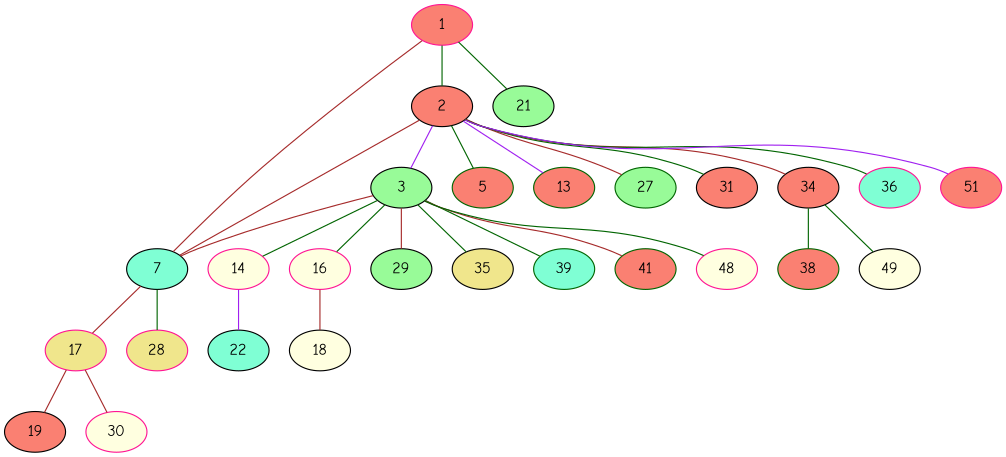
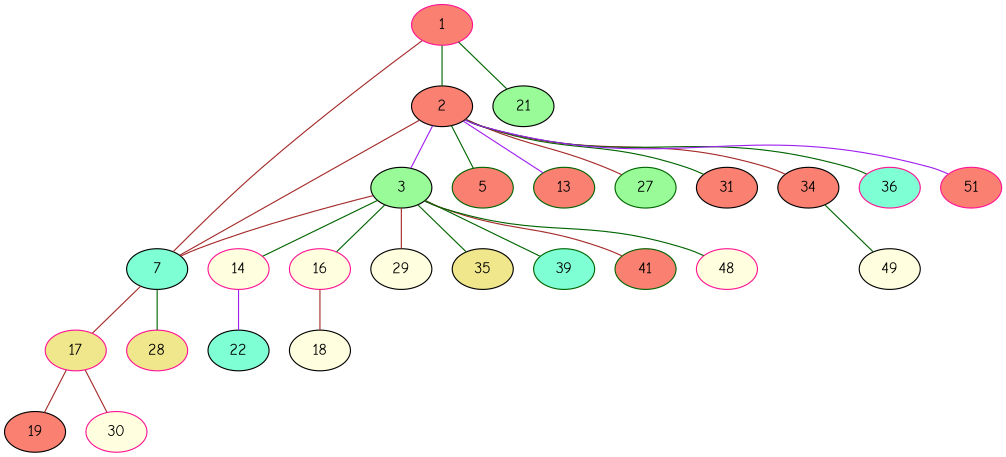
node "29": fillcolor palegreen -> lightyellow
node "38": removed
